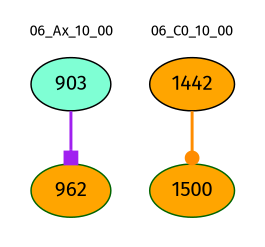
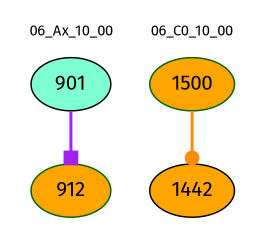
node "903": label "903" -> "901"
edge "1442" -> "1500": reversed
node "962": label "962" -> "912"
